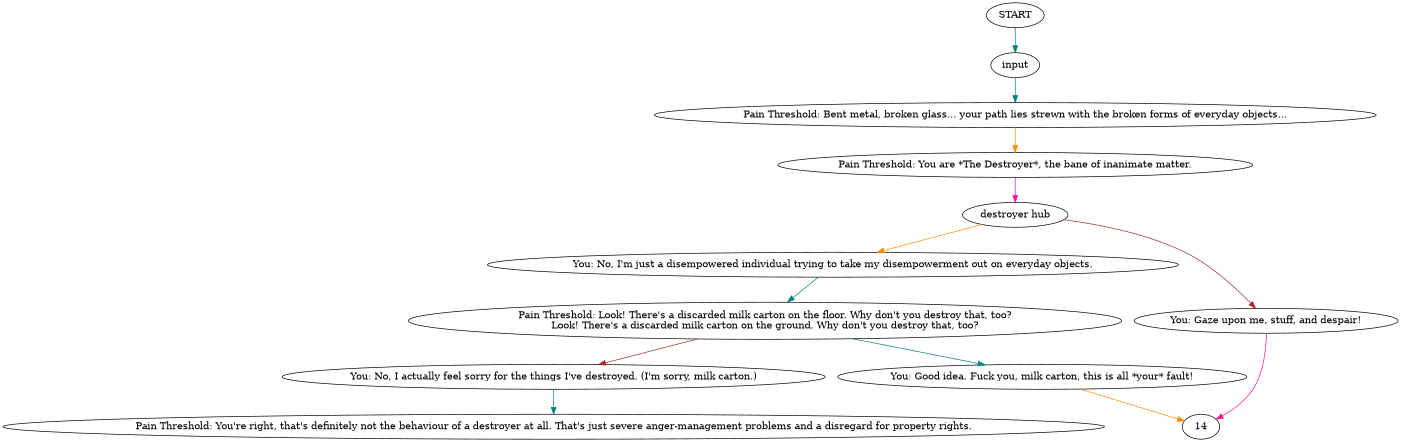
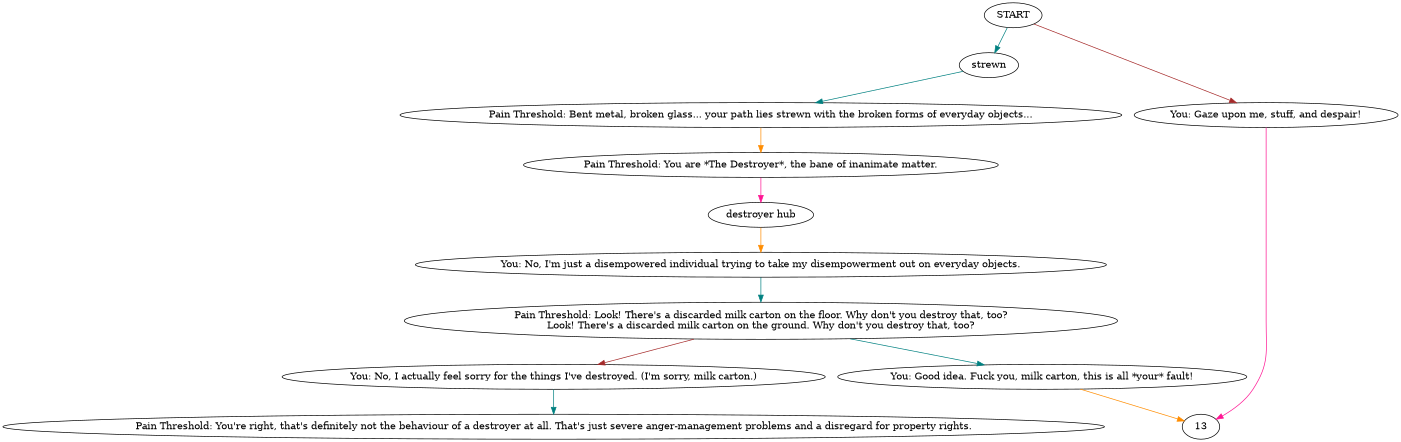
node "input": label "input" -> "strewn"
edge "destroyer hub" -> "You: Gaze upon me, stuff, and despair!": now "START" -> "You: Gaze upon me, stuff, and despair!"
node "14": label "14" -> "13"
